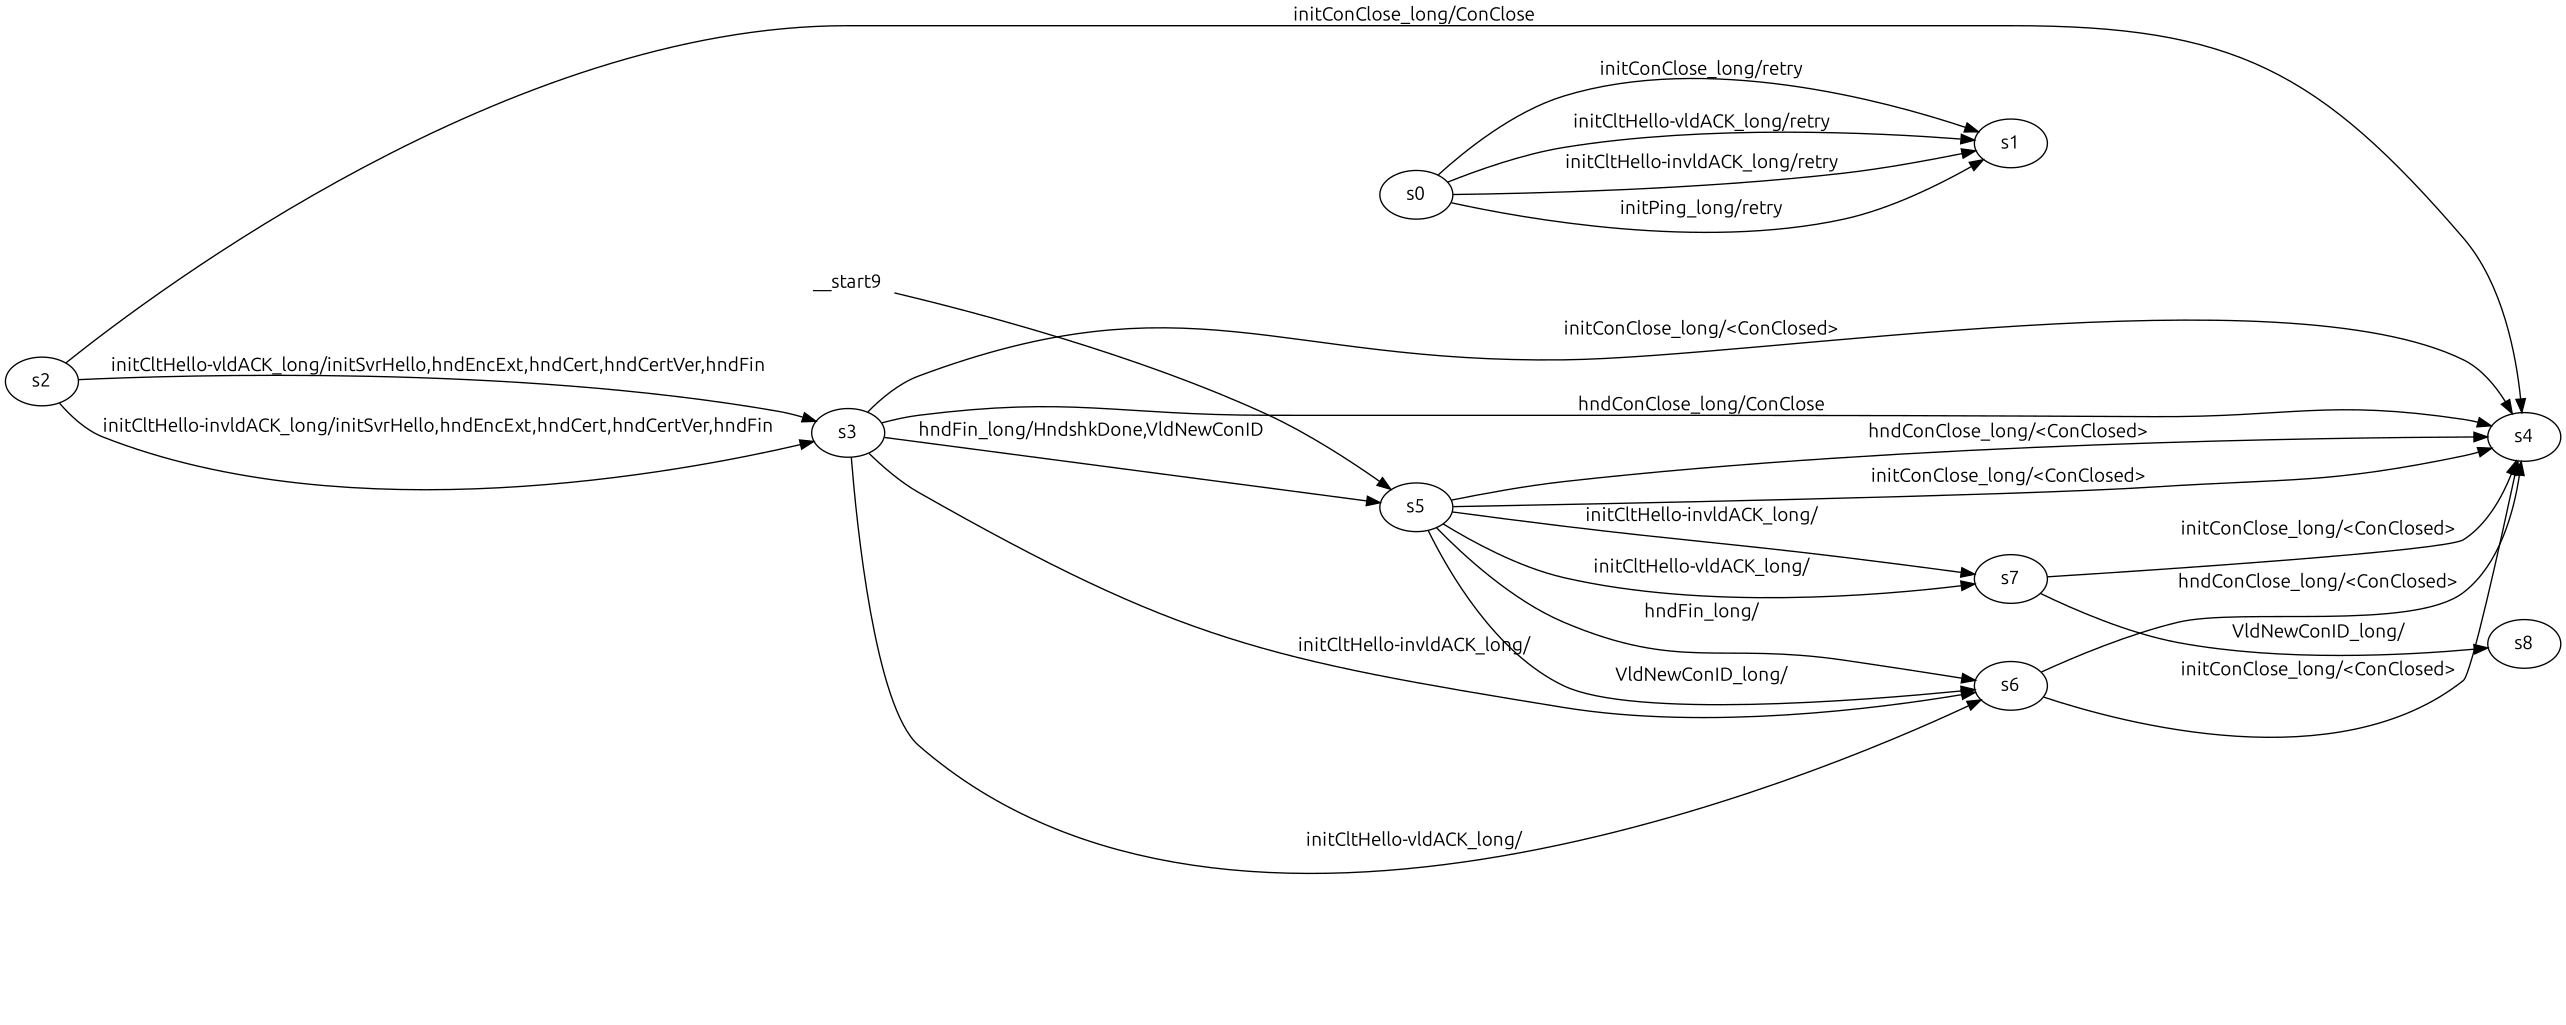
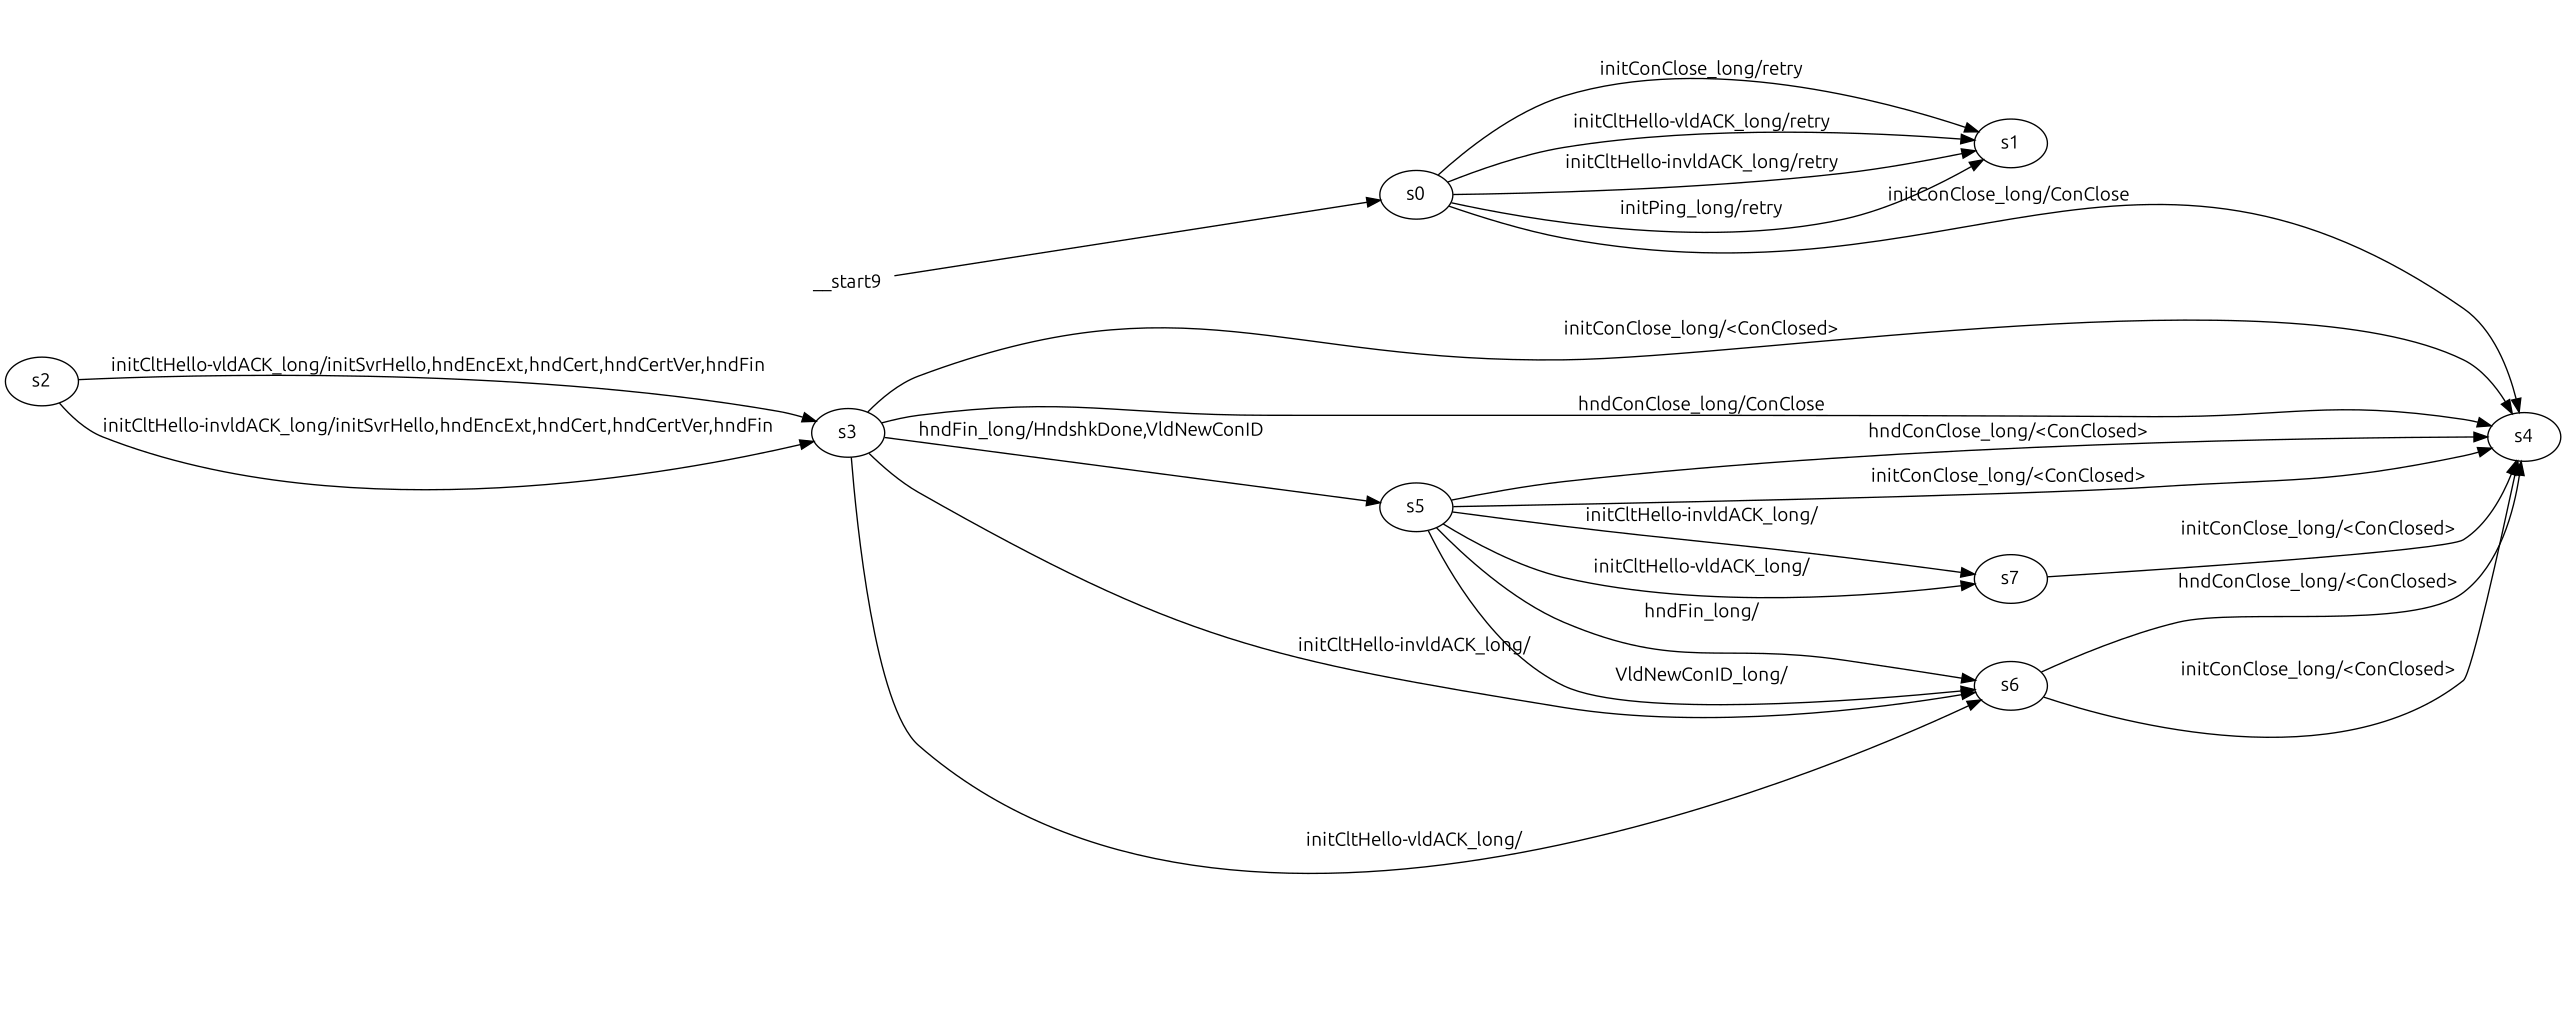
edge "s2" -> "s4": now "s0" -> "s4"
edge "__start9" -> "s5": now "__start9" -> "s0"
node "s8": removed
